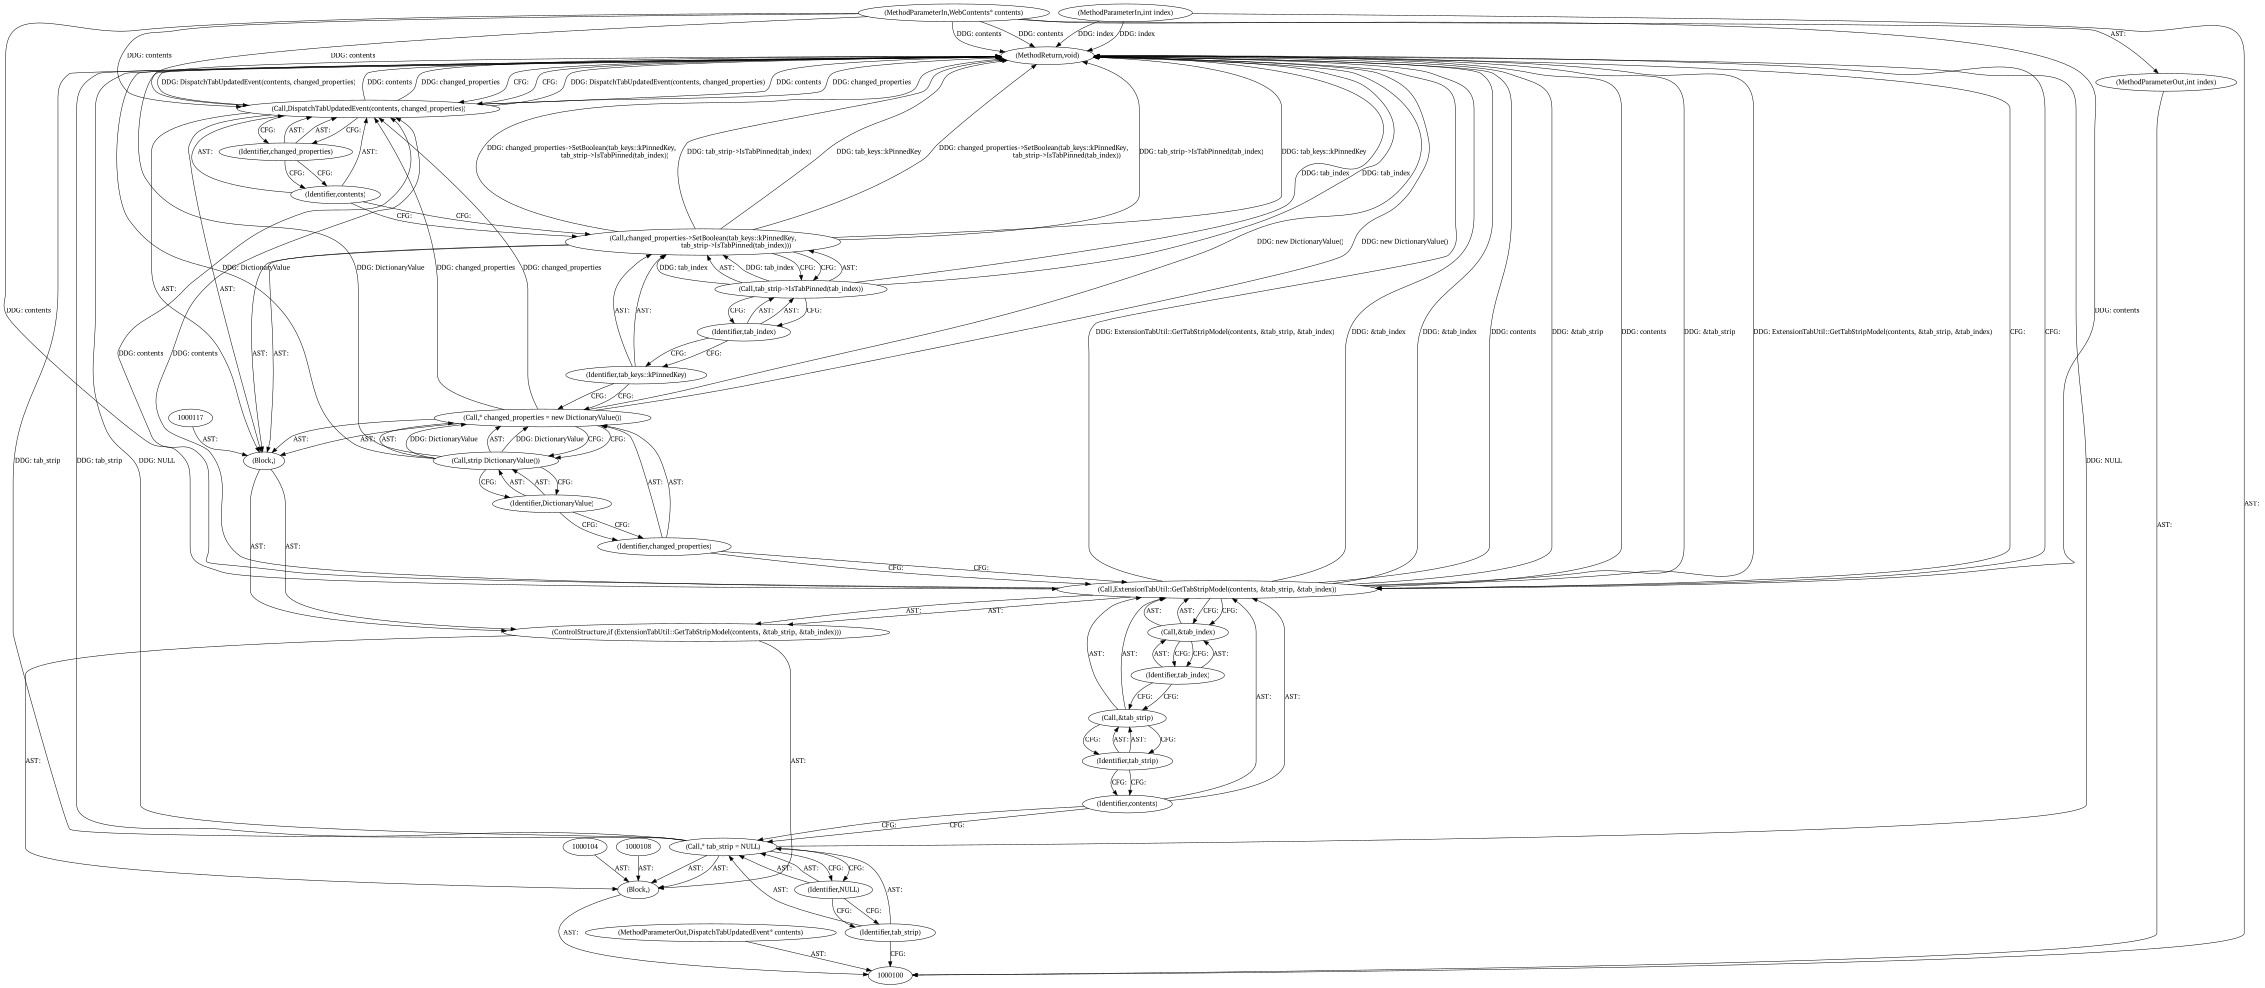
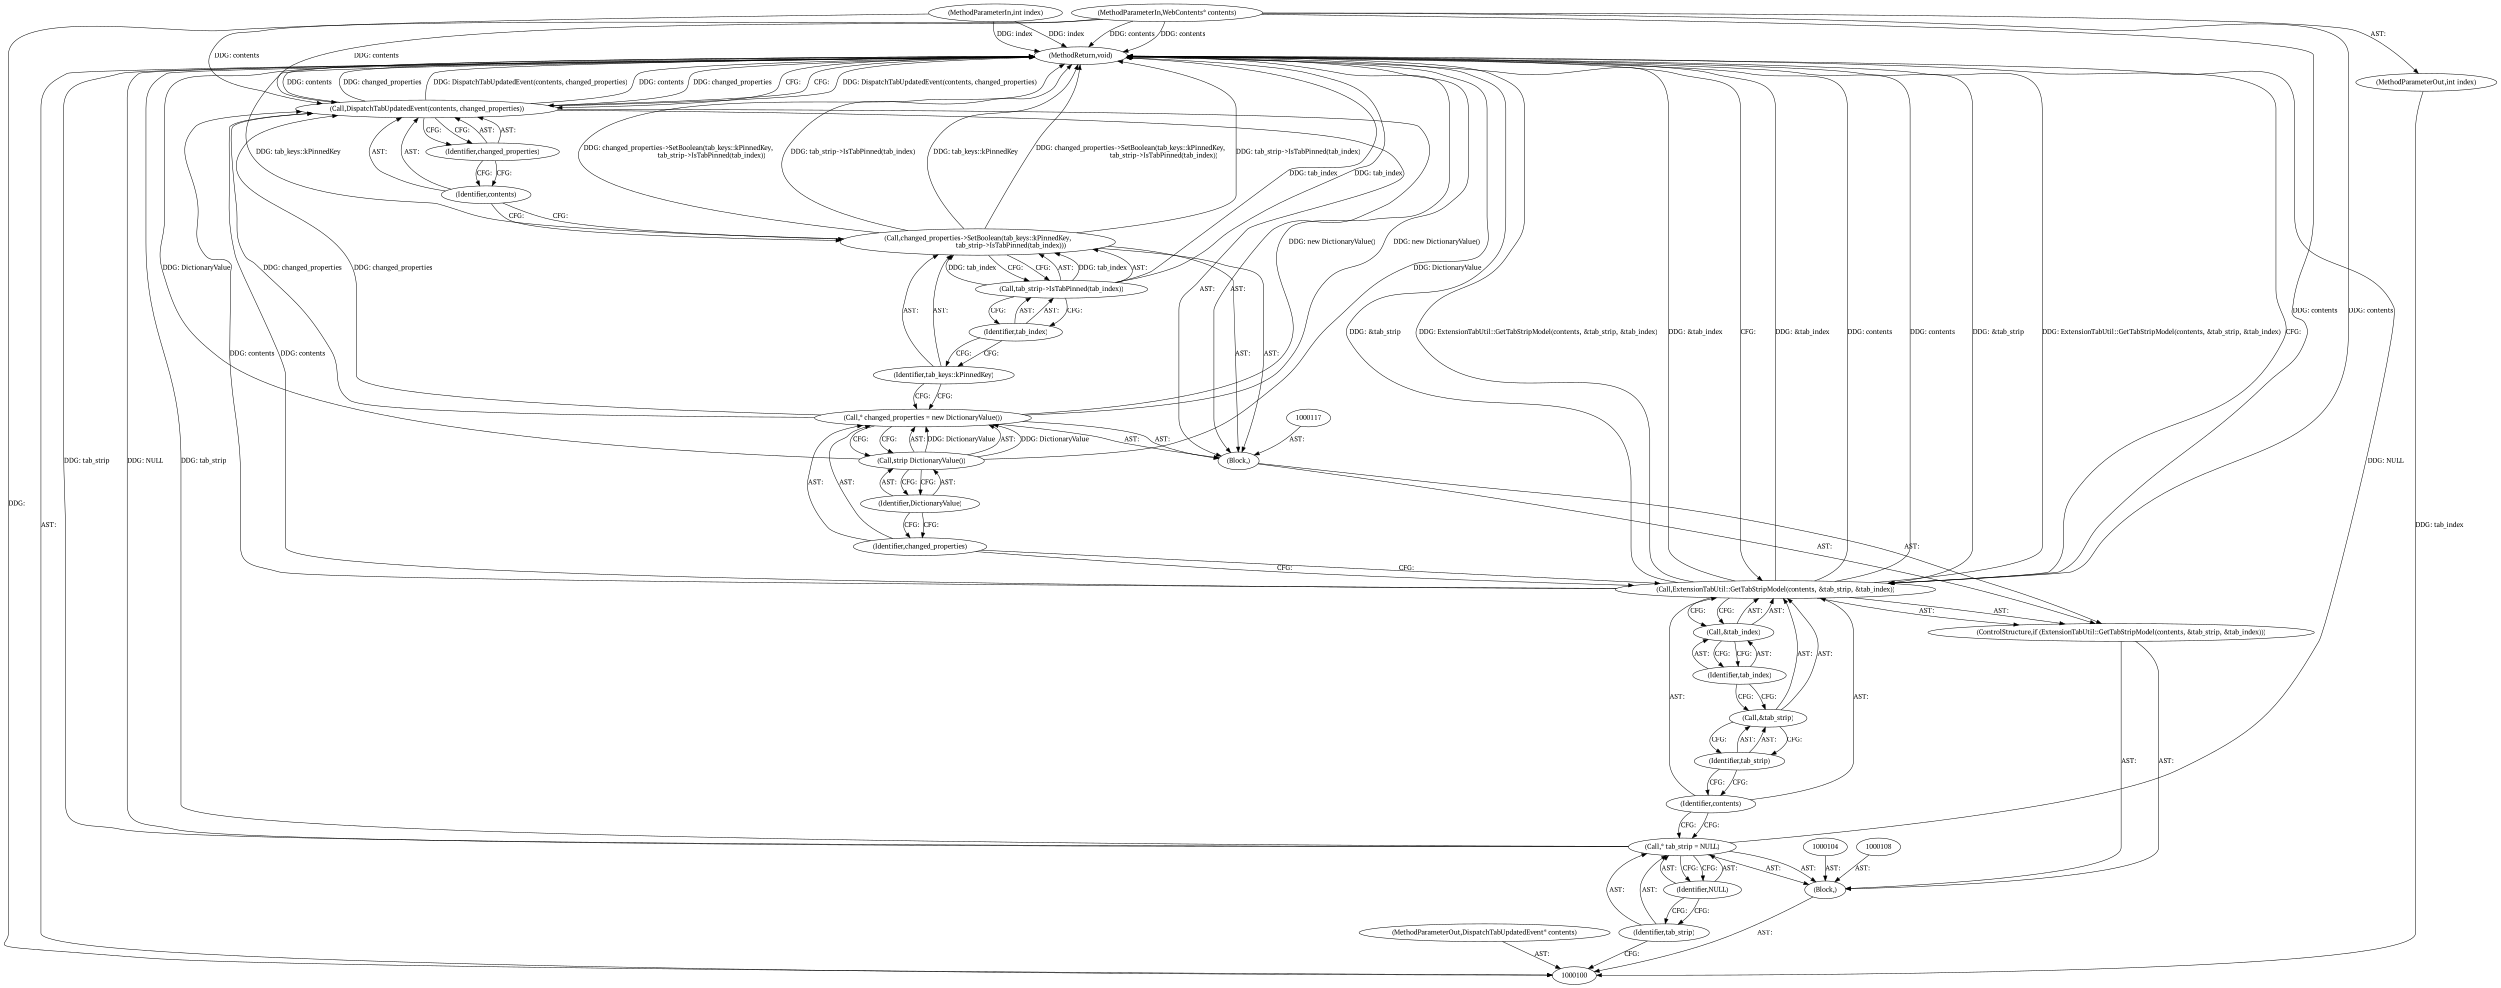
edge "(MethodParameterIn,int index)" -> "1000100": label "AST: " -> "DDG: "
edge "(MethodParameterOut,int index)" -> "1000100": label "AST: " -> "DDG: tab_index"
edge "(MethodReturn,void)" -> "1000100": added, label "AST:"
